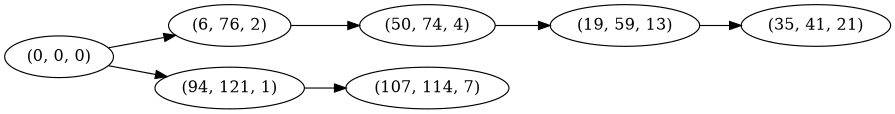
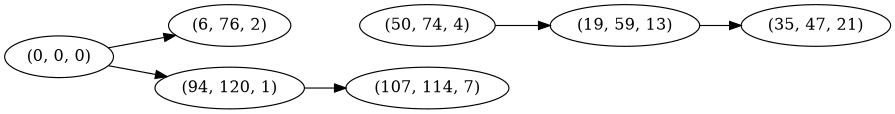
edge "(6, 76, 2)" -> "(50, 74, 4)": removed
node "(35, 41, 21)": label "(35, 41, 21)" -> "(35, 47, 21)"
node "(94, 121, 1)": label "(94, 121, 1)" -> "(94, 120, 1)"
